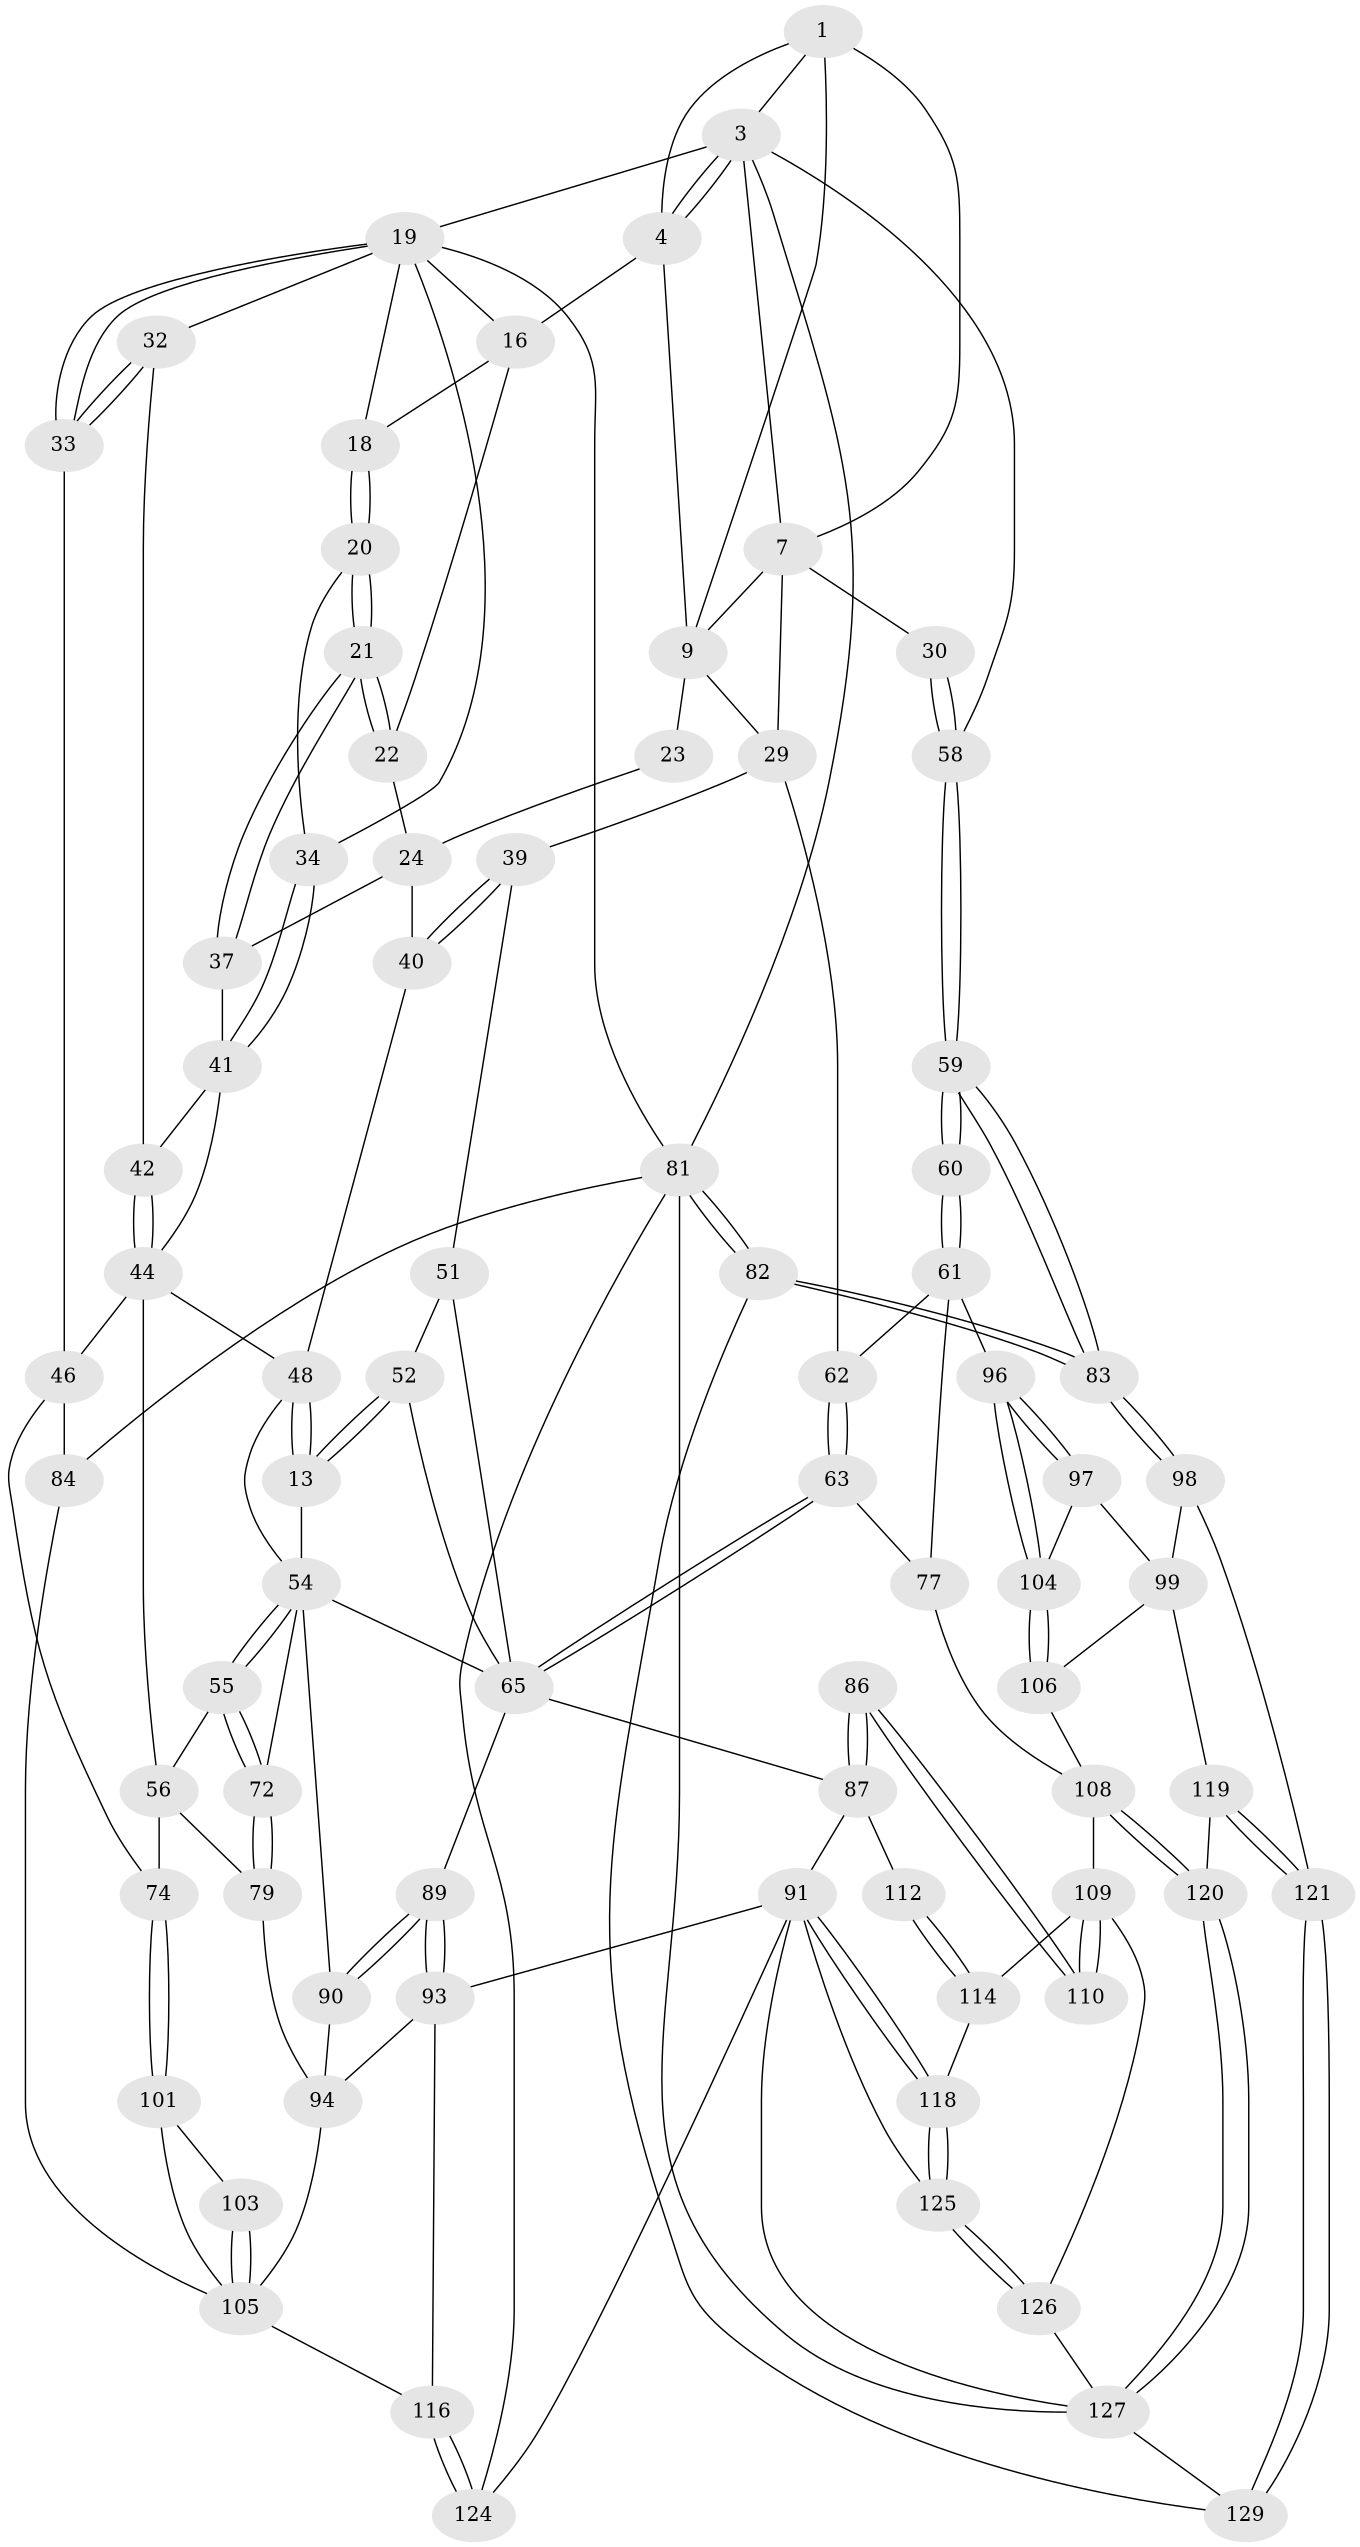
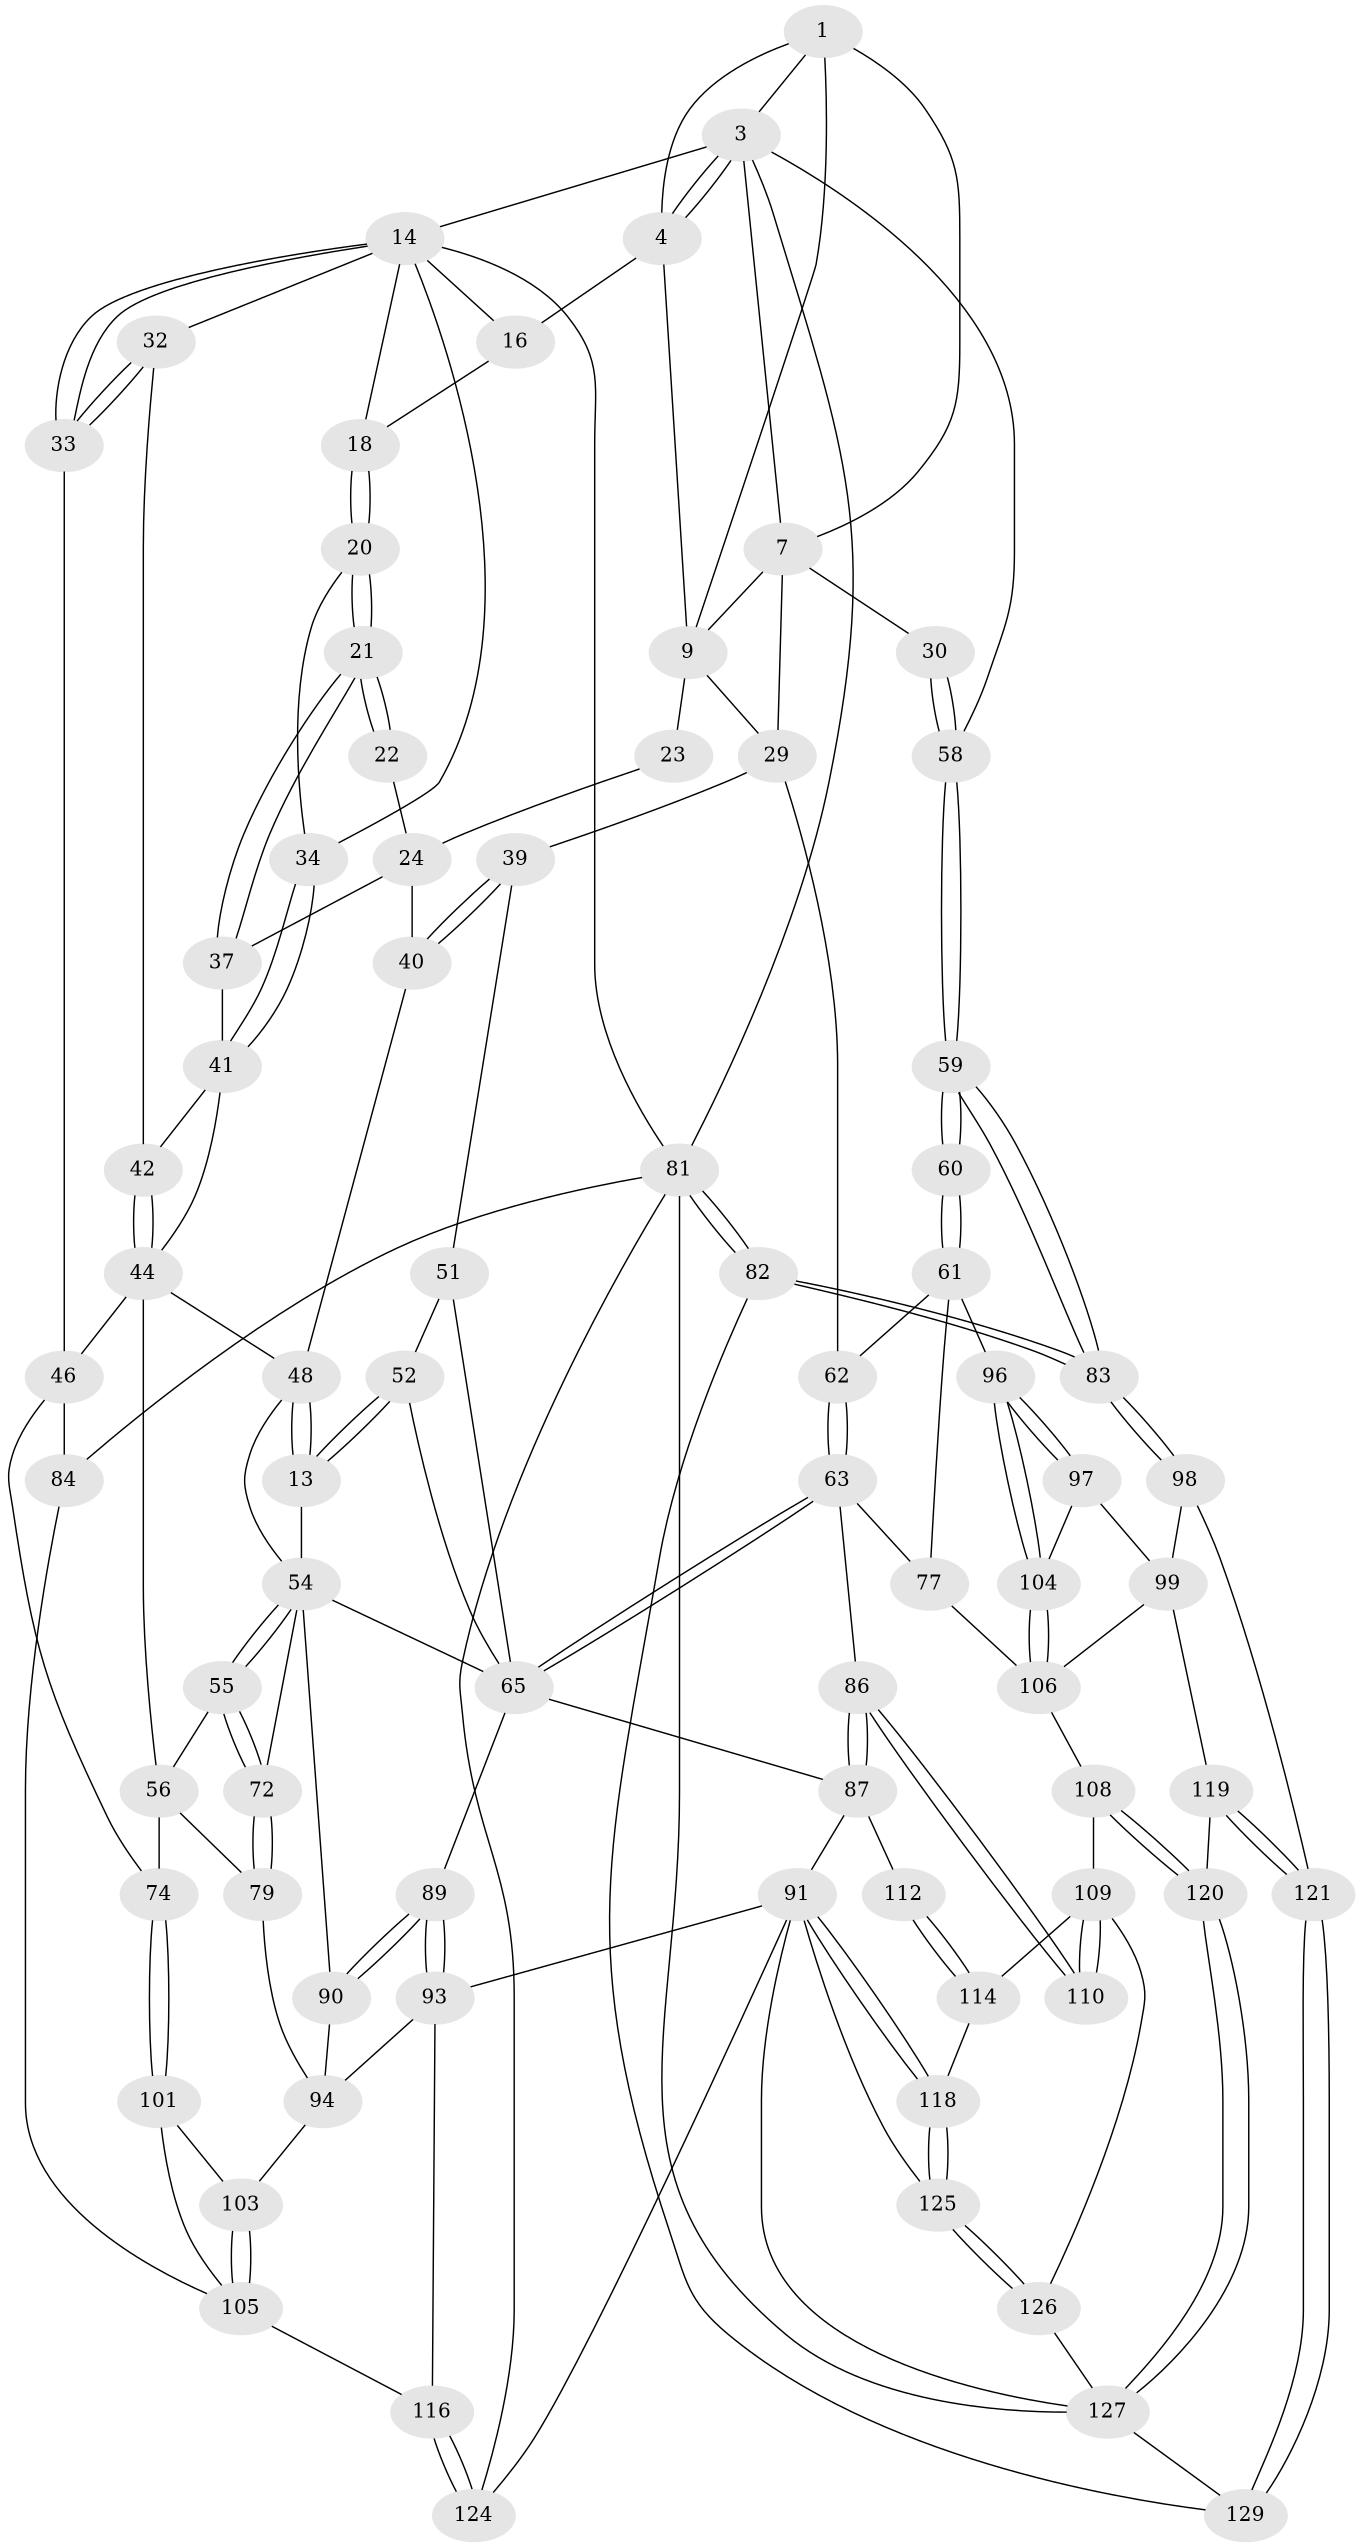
node "19": label "19" -> "14"
edge "16" -- "22": removed
edge "63" -- "86": added
edge "77" -- "108": now "77" -- "106"
edge "94" -- "105": now "94" -- "103"
